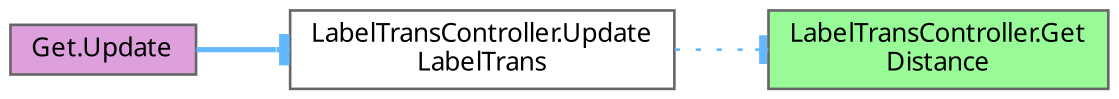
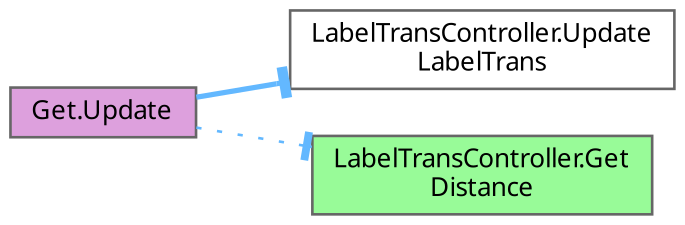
edge "LabelTransController.Update LabelTrans" -> "LabelTransController.Get Distance": now "Get.Update" -> "LabelTransController.Get Distance"
